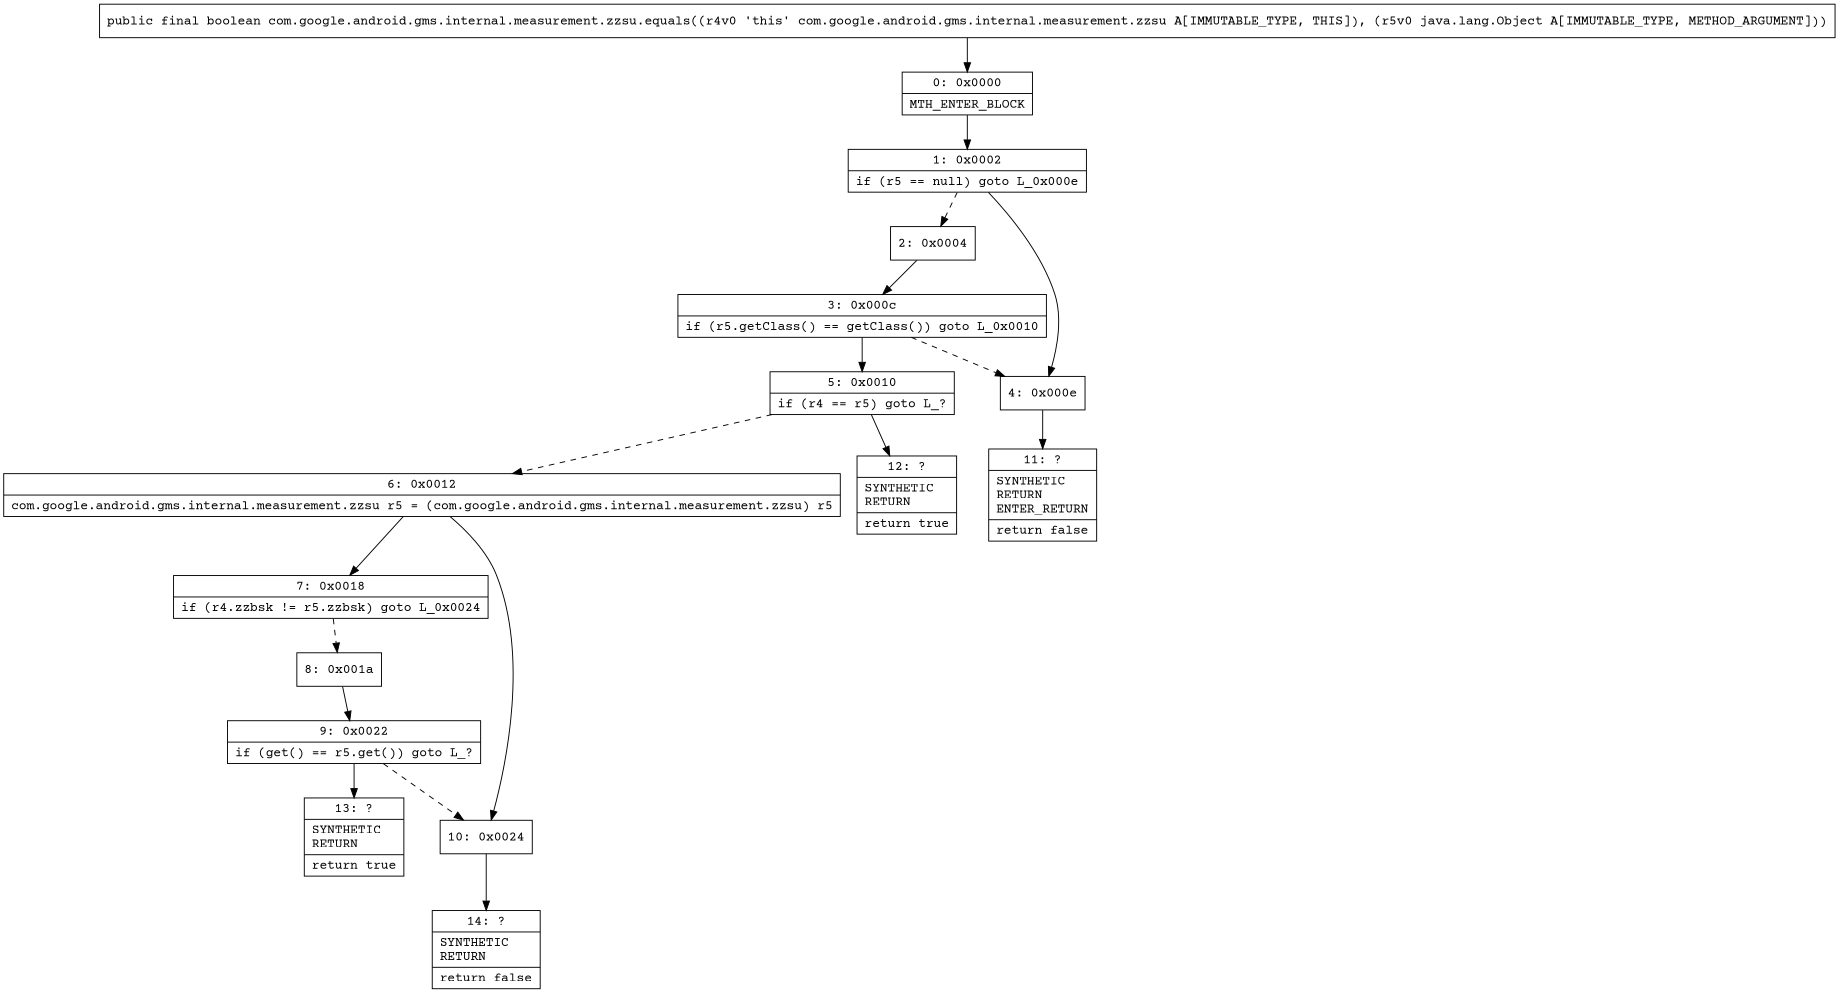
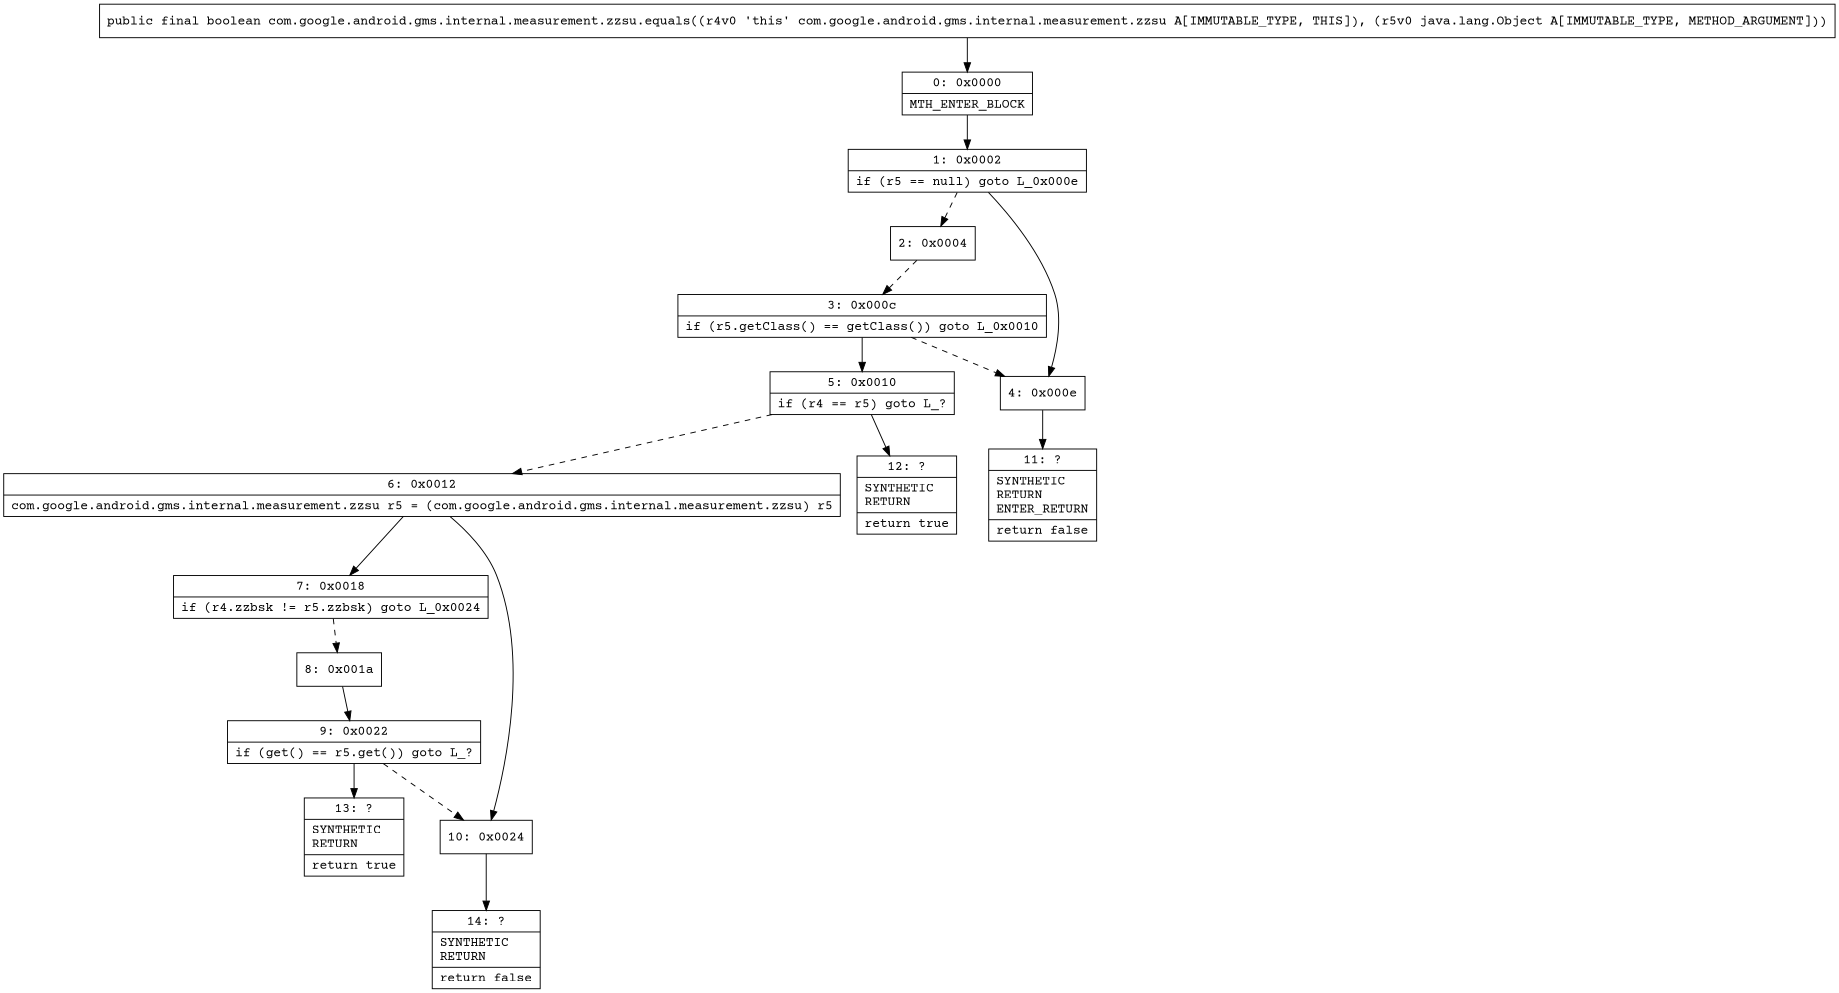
edge "2: 0x0004" -> "3: 0x000c": style solid -> dashed
